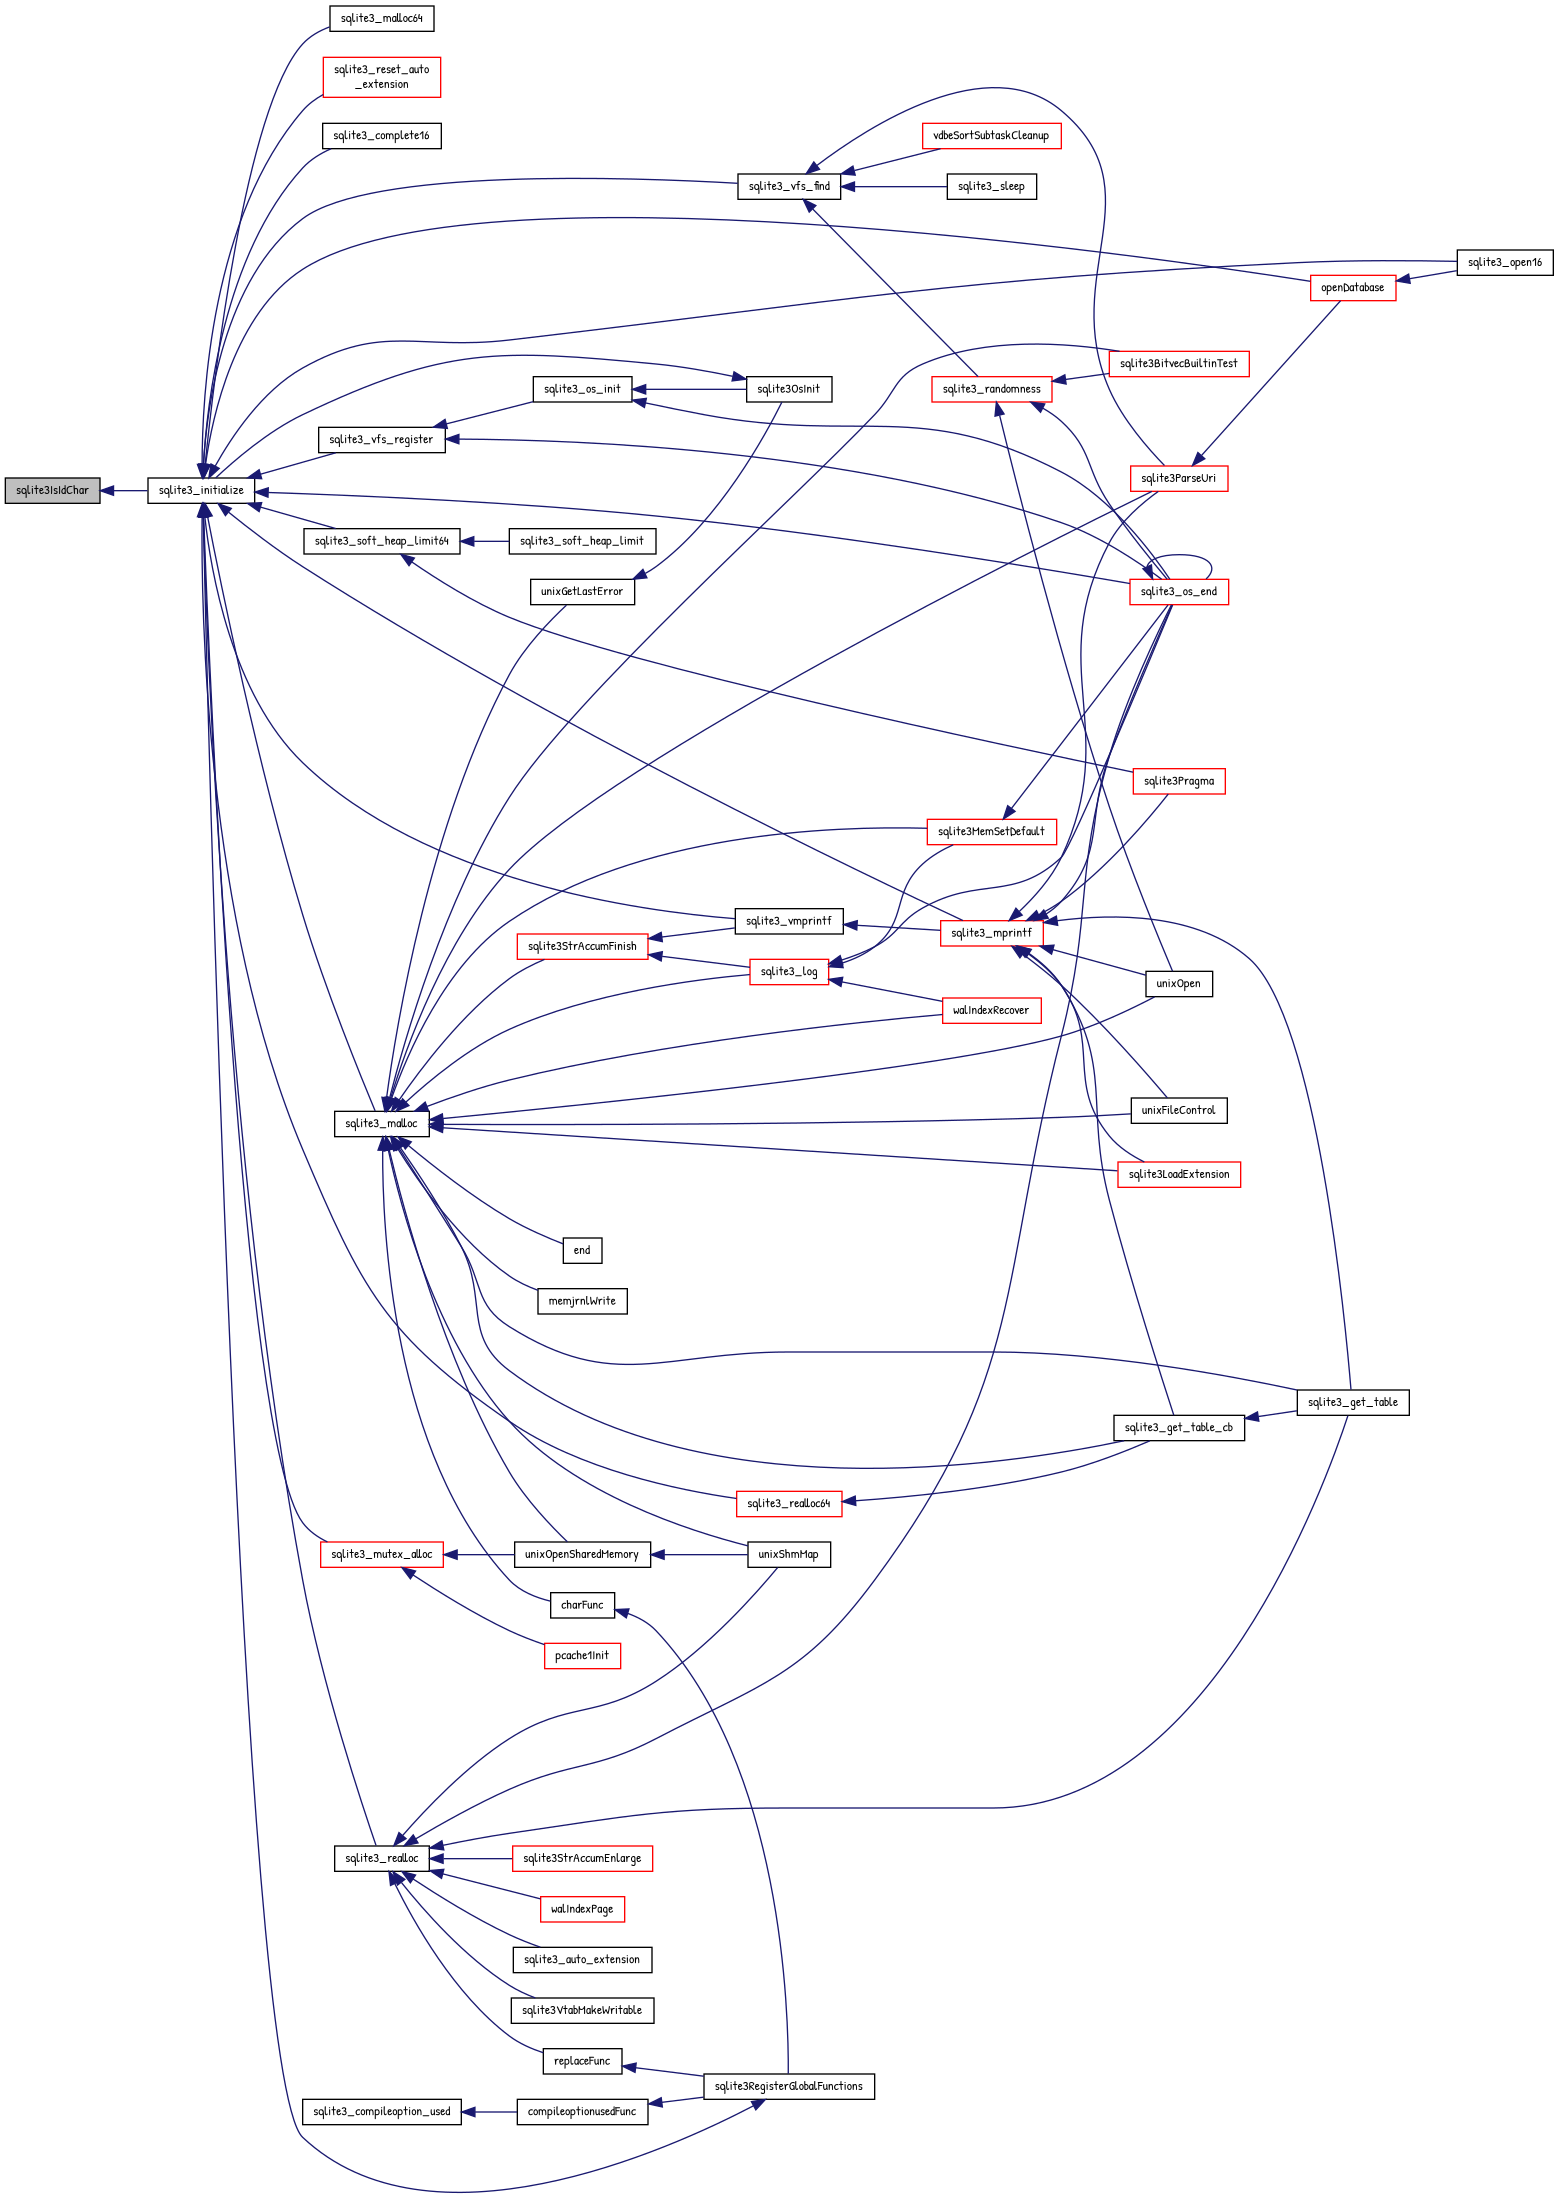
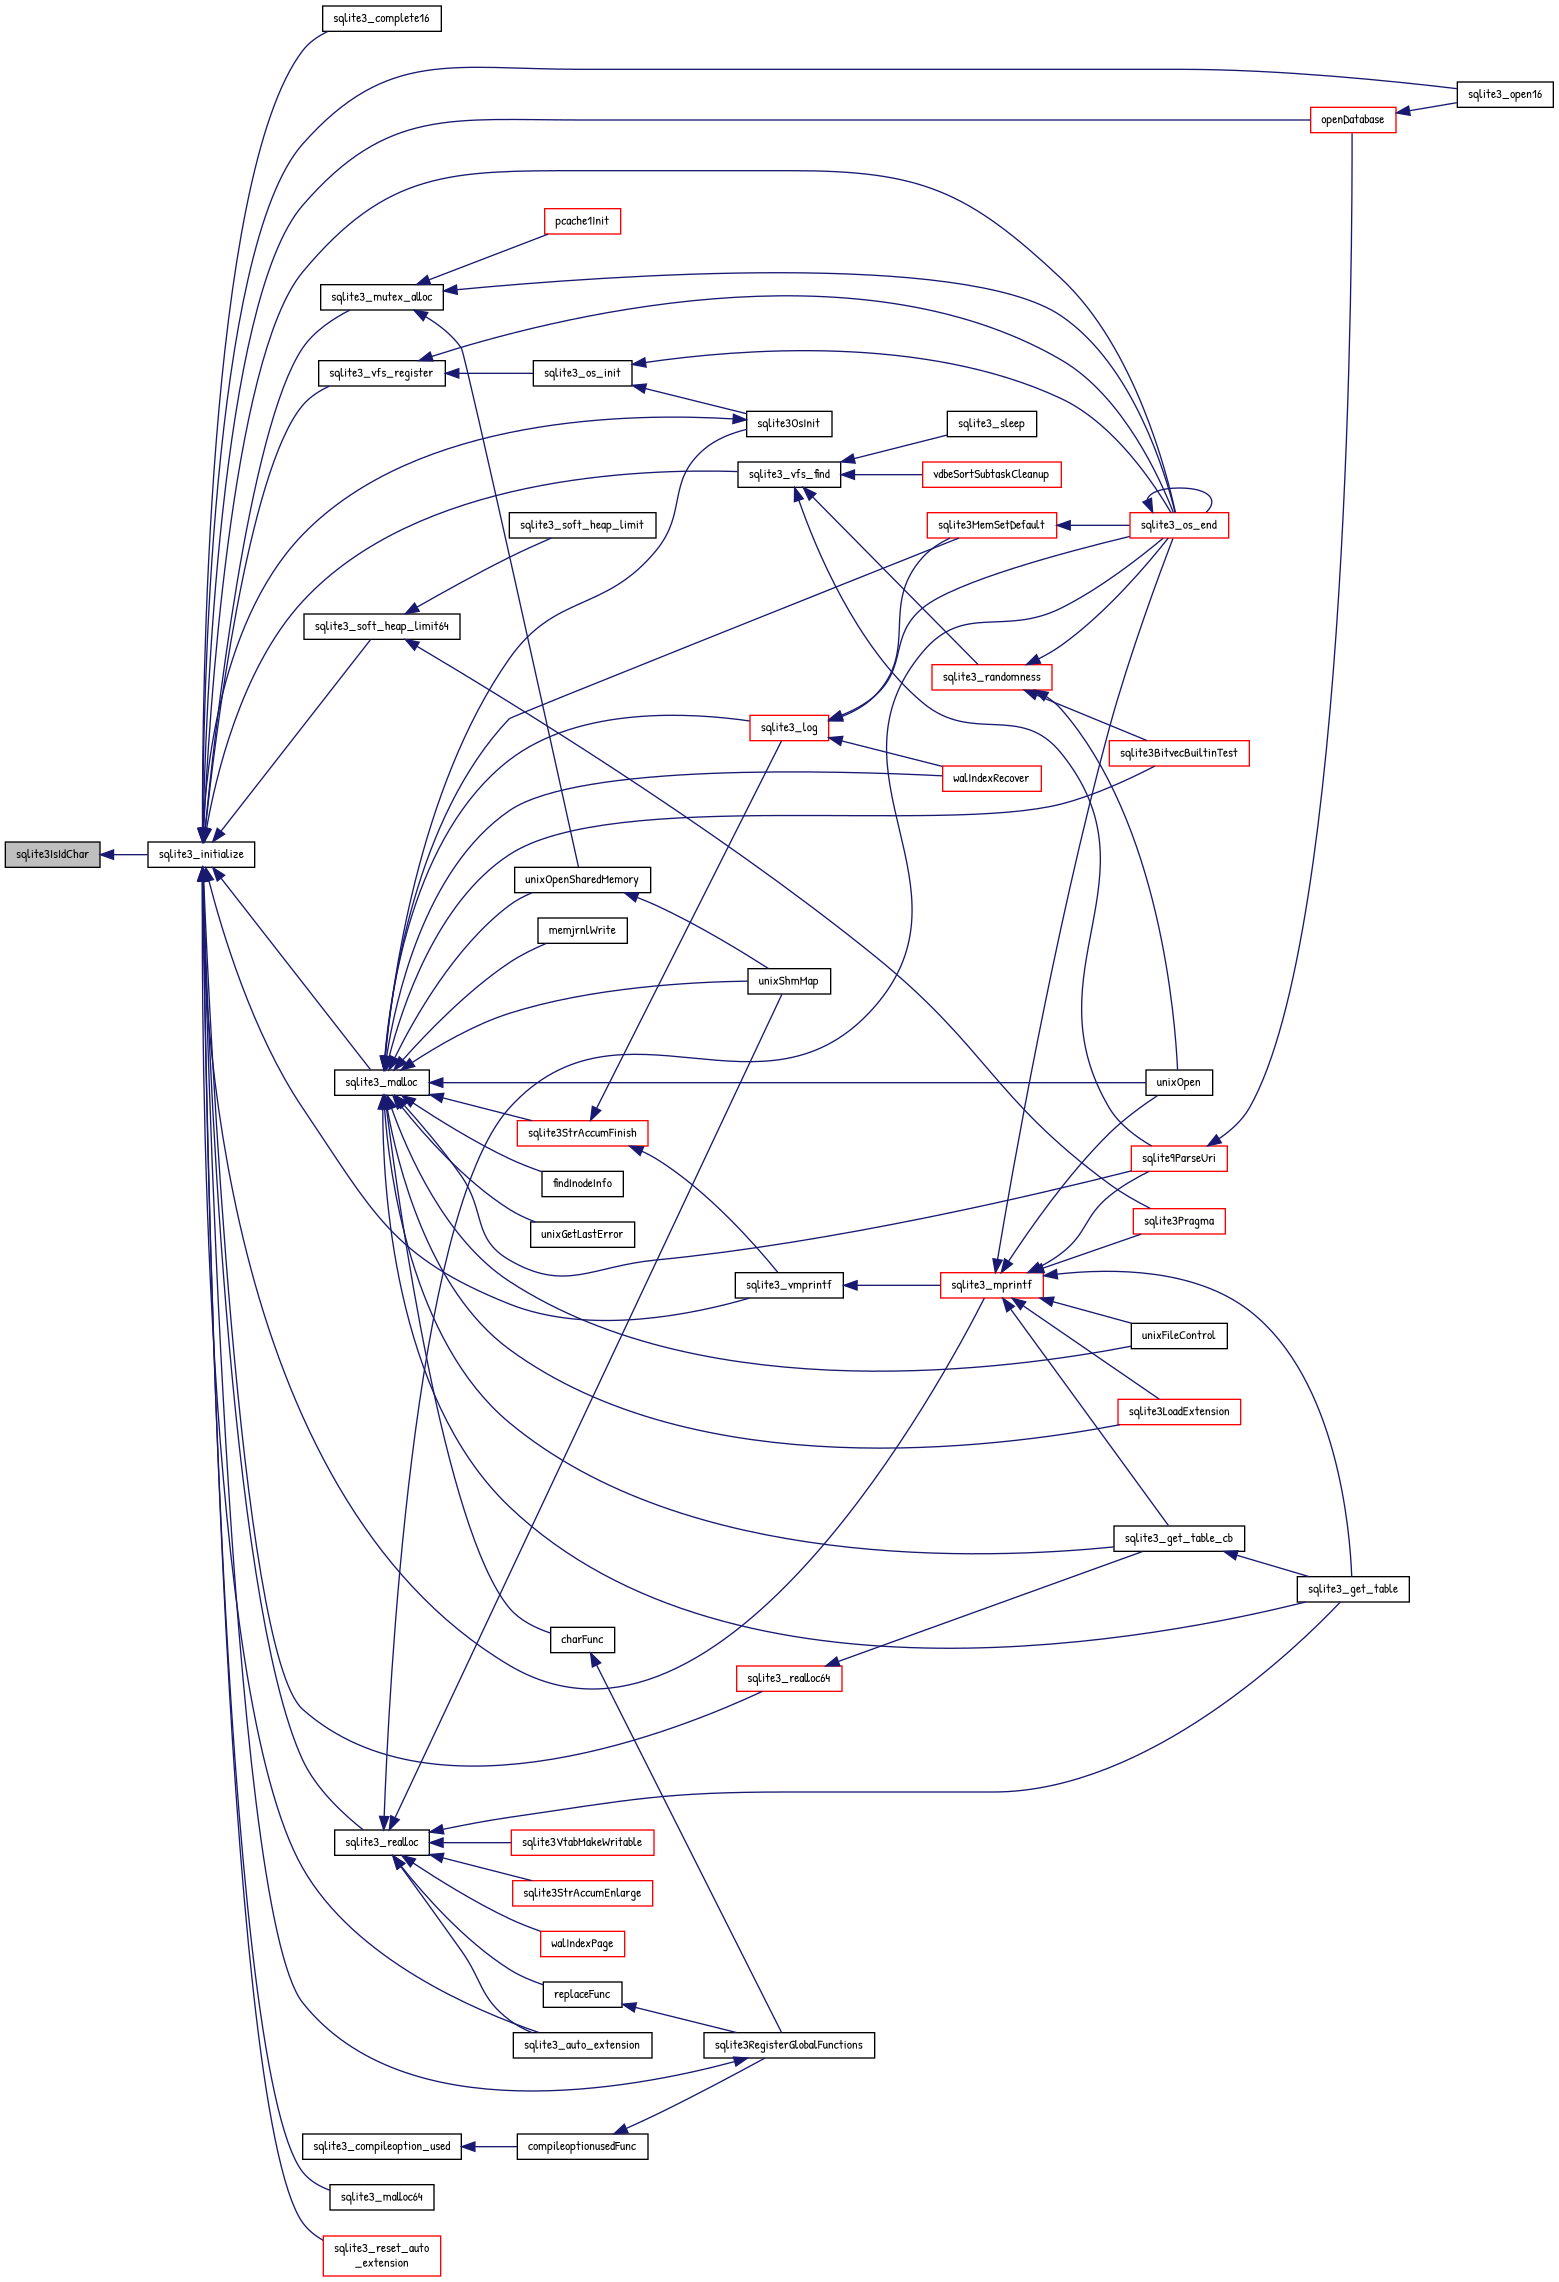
edge "sqlite3_os_end" -> "sqlite3_mutex_alloc": added
node "sqlite3ParseUri": label "sqlite3ParseUri" -> "sqlite9ParseUri"
edge "sqlite3OsInit" -> "unixGetLastError": now "sqlite3OsInit" -> "sqlite3_malloc"
node "end": label "end" -> "findInodeInfo"
node "sqlite3_mutex_alloc": color red -> black
edge "sqlite3_auto_extension" -> "sqlite3_initialize": added
node "sqlite3VtabMakeWritable": color black -> red
